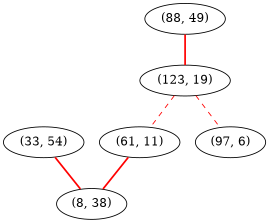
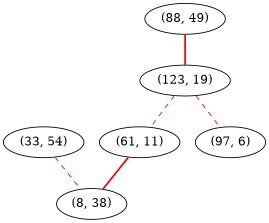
edge "(33, 54)" -- "(8, 38)": style bold -> dashed
